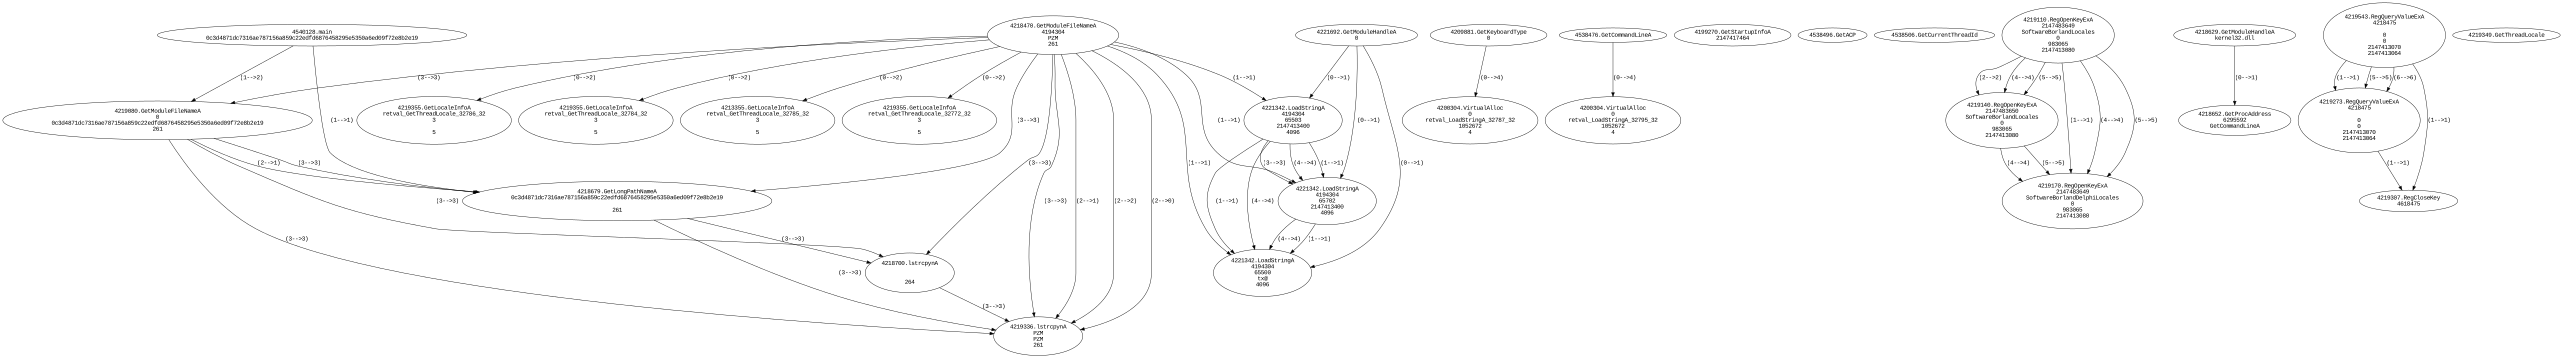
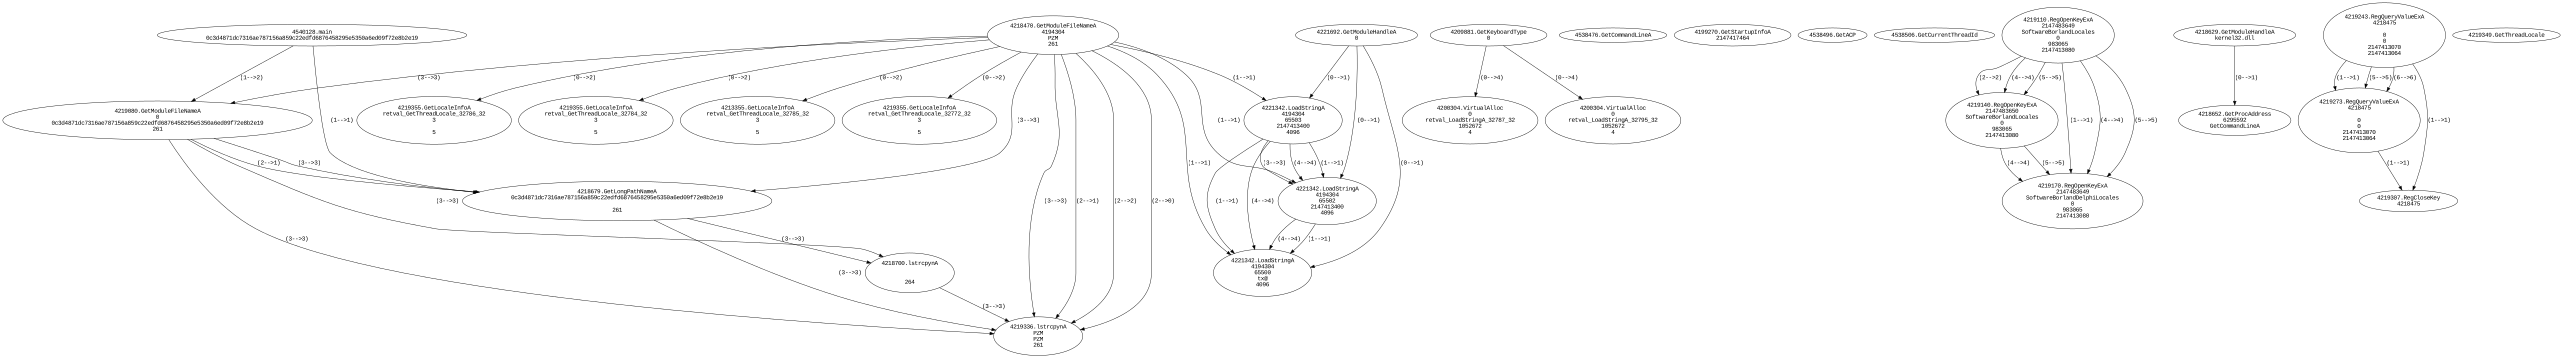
node "4219543.RegQueryValueExA 4218475 0 0 2147413070 2147413064": label "4219543.RegQueryValueExA 4218475 0 0 2147413070 2147413064" -> "4219243.RegQueryValueExA 4218475 0 0 2147413070 2147413064"
edge "4538476.GetCommandLineA" -> "4200304.VirtualAlloc 0 retval_LoadStringA_32795_32 1052672 4": now "4209881.GetKeyboardType 0" -> "4200304.VirtualAlloc 0 retval_LoadStringA_32795_32 1052672 4"
edge "4218470.GetModuleFileNameA 4194304 PZM 261" -> "4218700.lstrcpynA 264": removed, label "(3-->3)"
node "4221342.LoadStringA 4194304 65702 2147413400 4096": label "4221342.LoadStringA 4194304 65702 2147413400 4096" -> "4221342.LoadStringA 4194304 65502 2147413400 4096"
node "4219307.RegCloseKey 4618475": label "4219307.RegCloseKey 4618475" -> "4219307.RegCloseKey 4218475"
